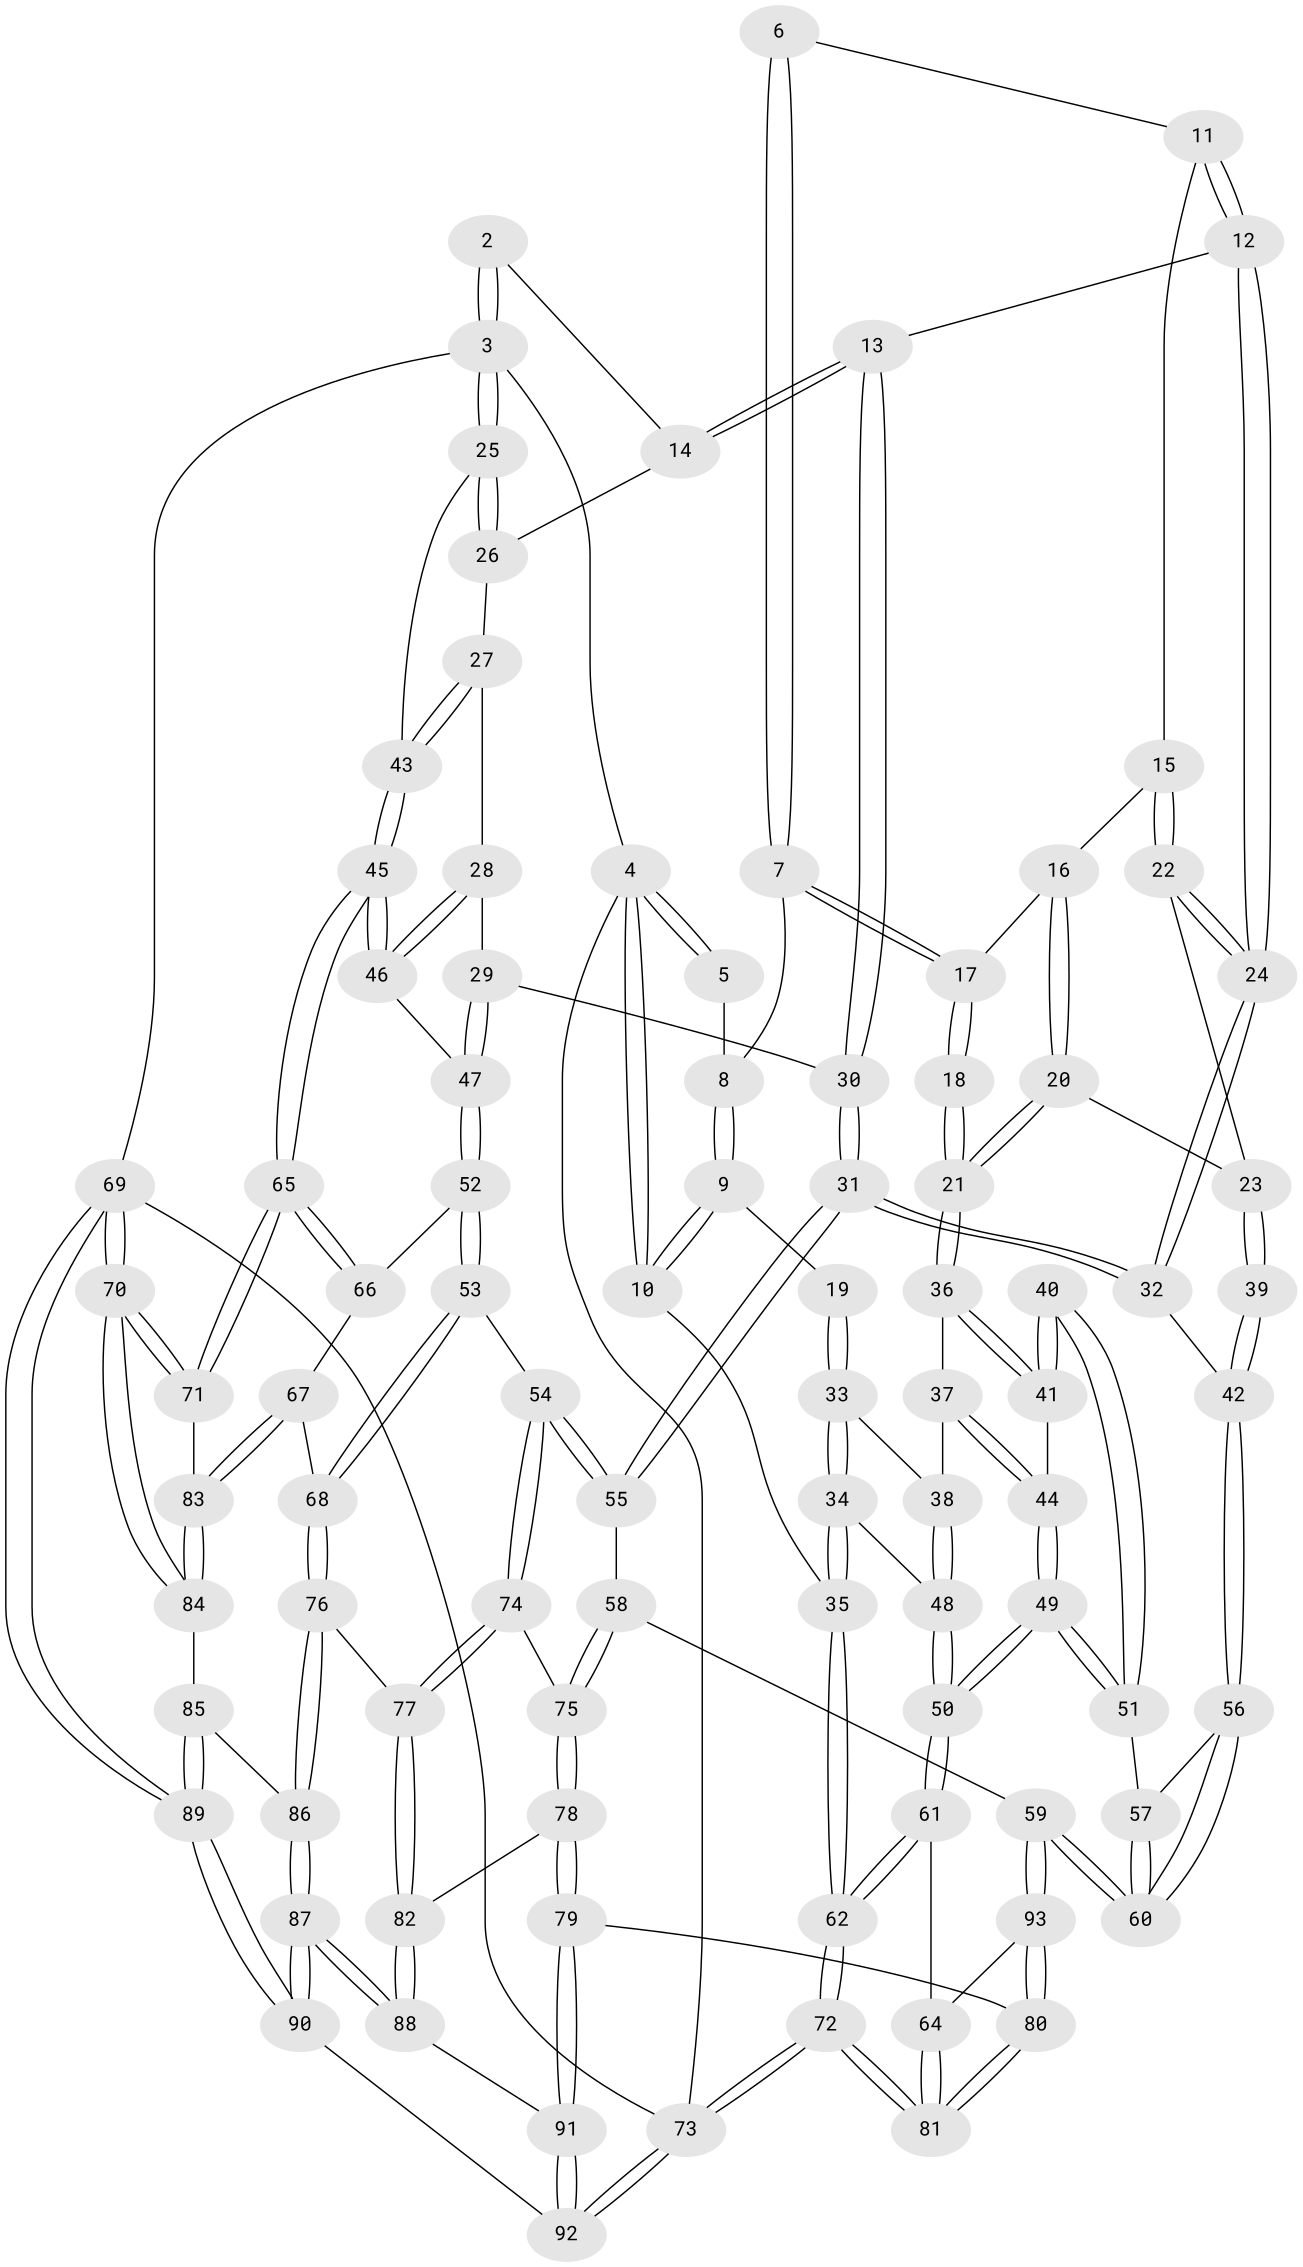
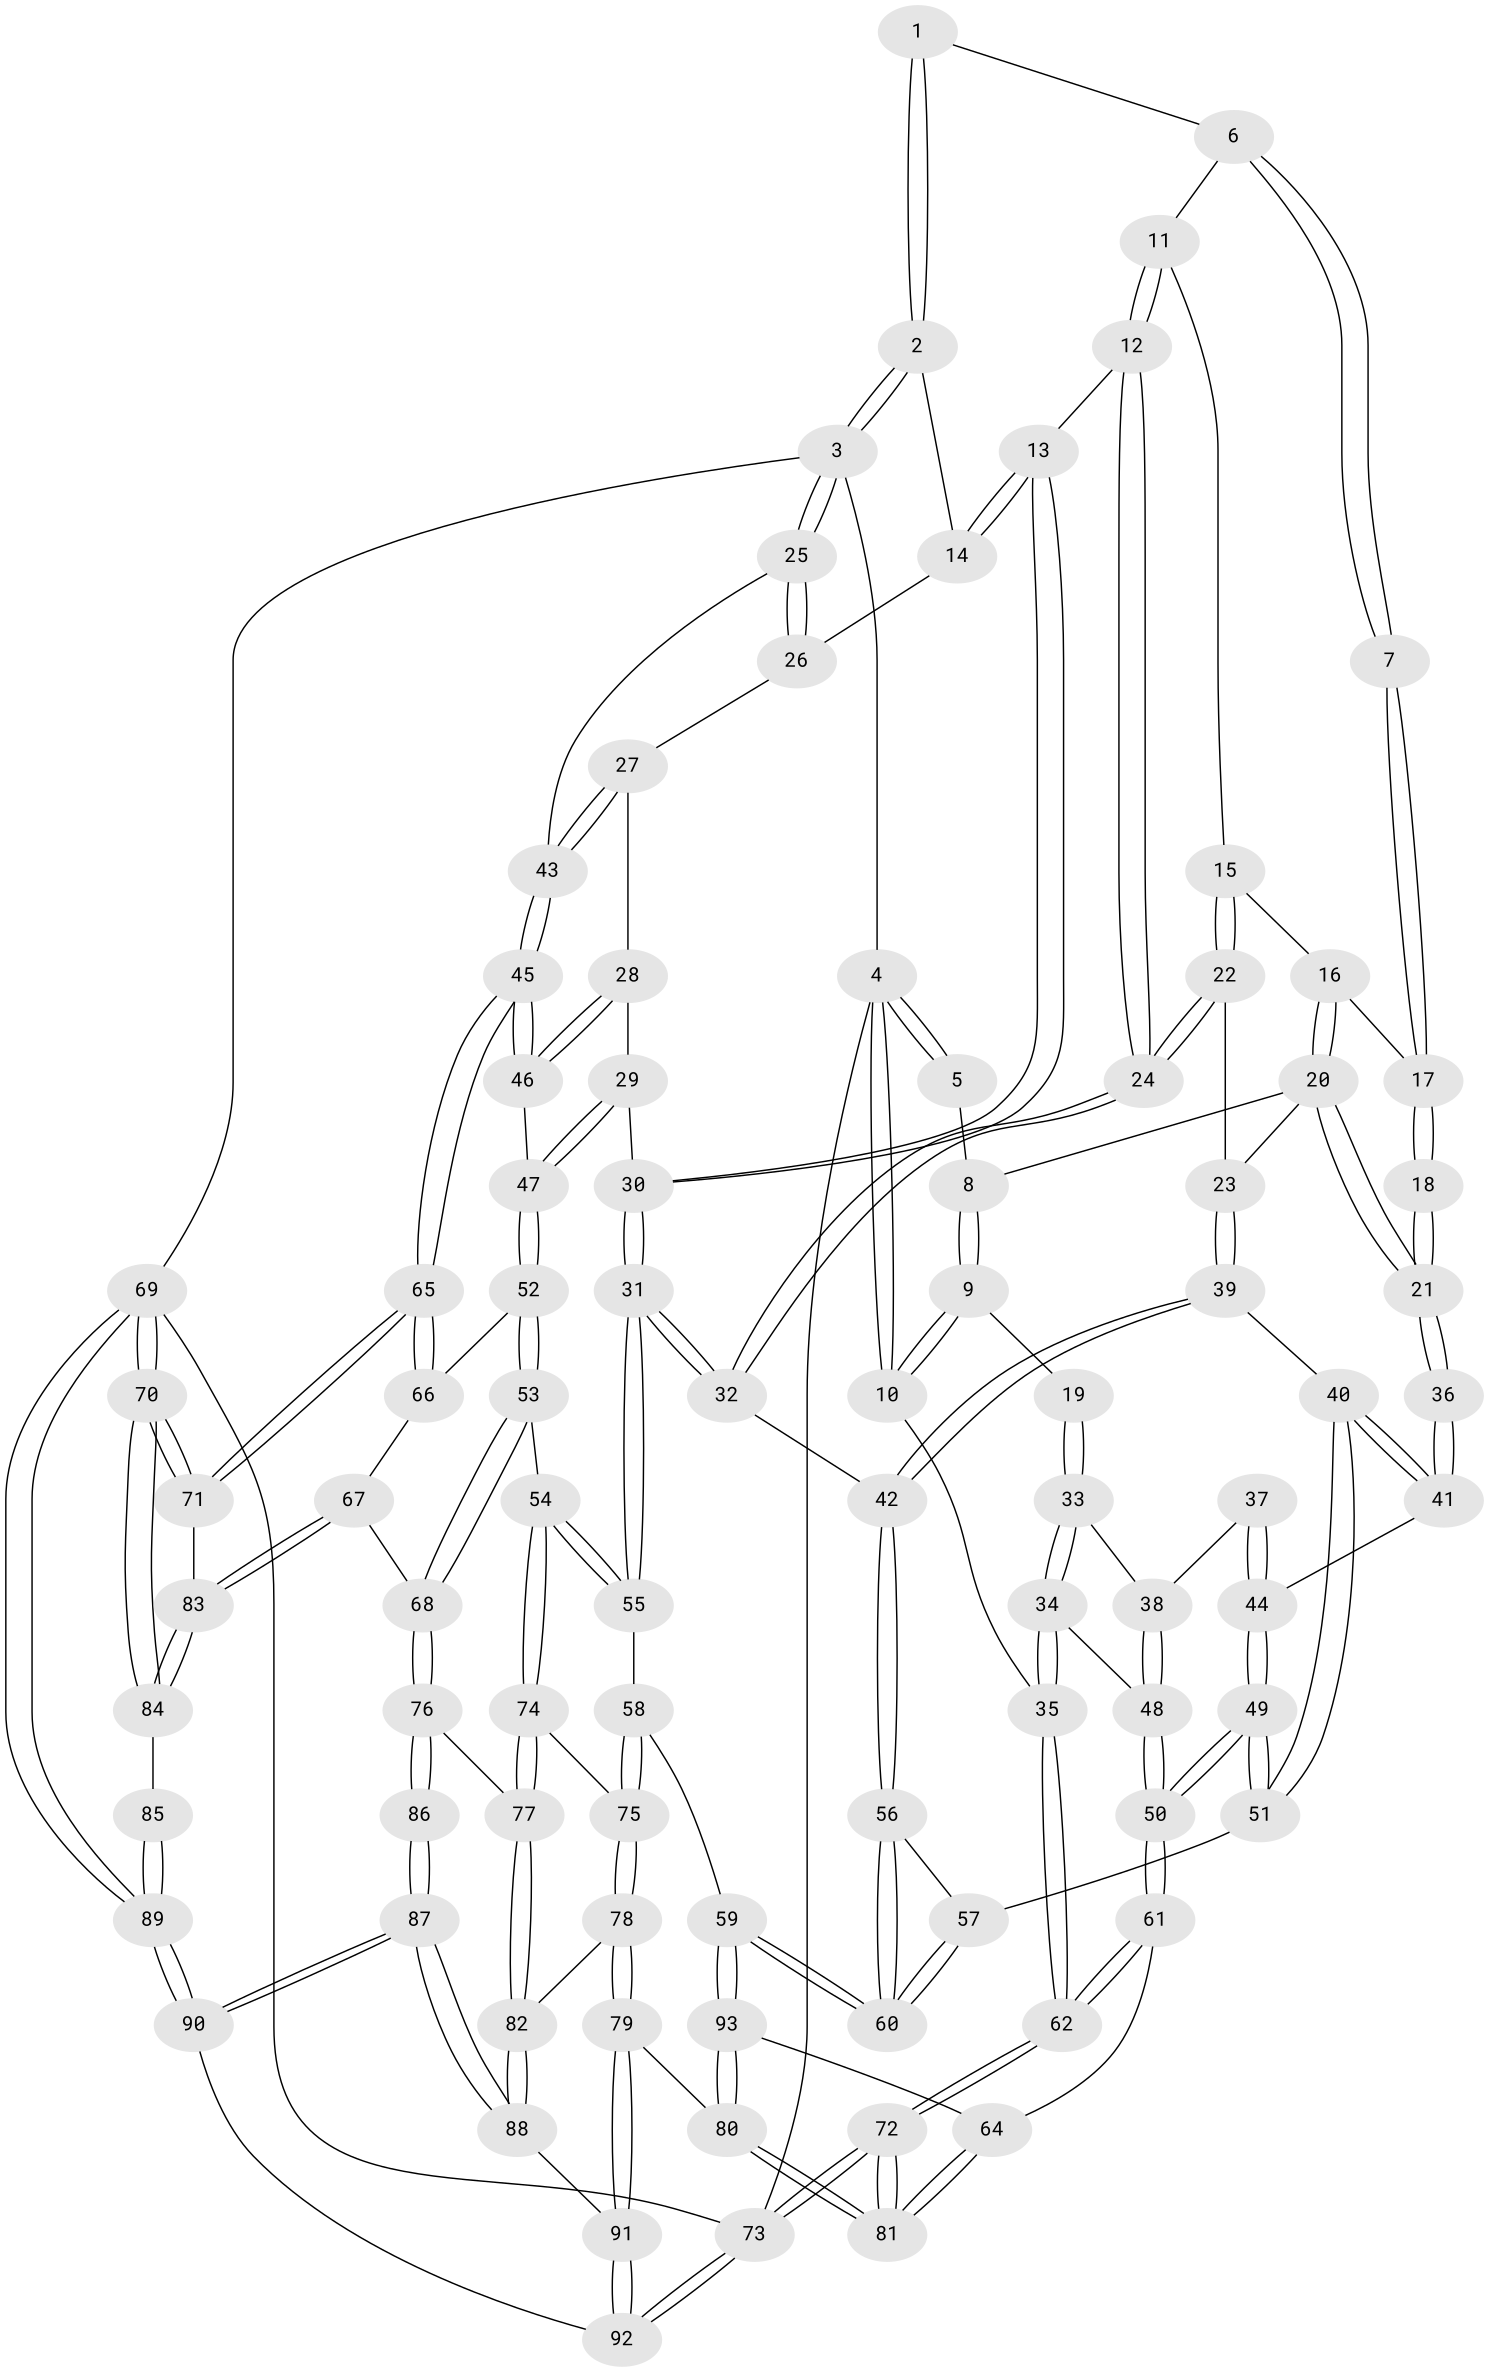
node "1": added
edge "7" -- "8": now "20" -- "8"
edge "36" -- "37": removed
edge "39" -- "40": added
edge "85" -- "86": removed
